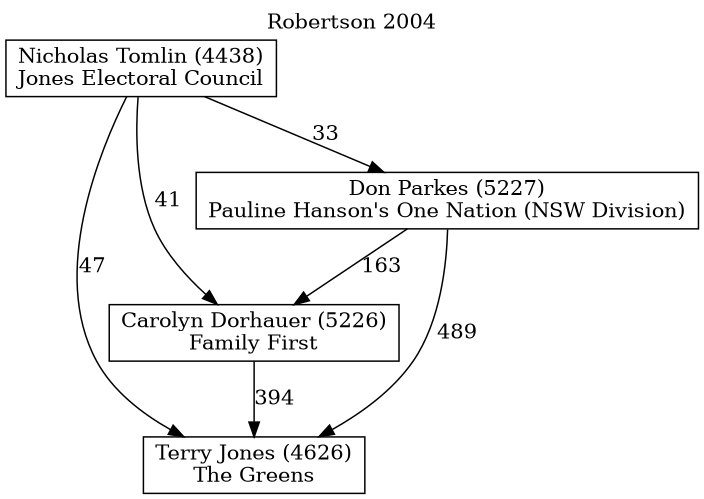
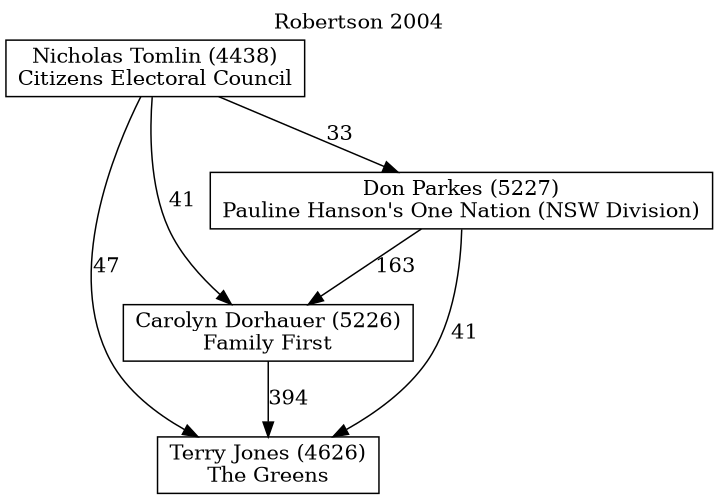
node "Nicholas Tomlin (4438) Jones Electoral Council": label "Nicholas Tomlin (4438) Jones Electoral Council" -> "Nicholas Tomlin (4438) Citizens Electoral Council"
edge "Don Parkes (5227) Pauline Hanson's One Nation (NSW Division)" -> "Terry Jones (4626) The Greens": label "489" -> "41"
